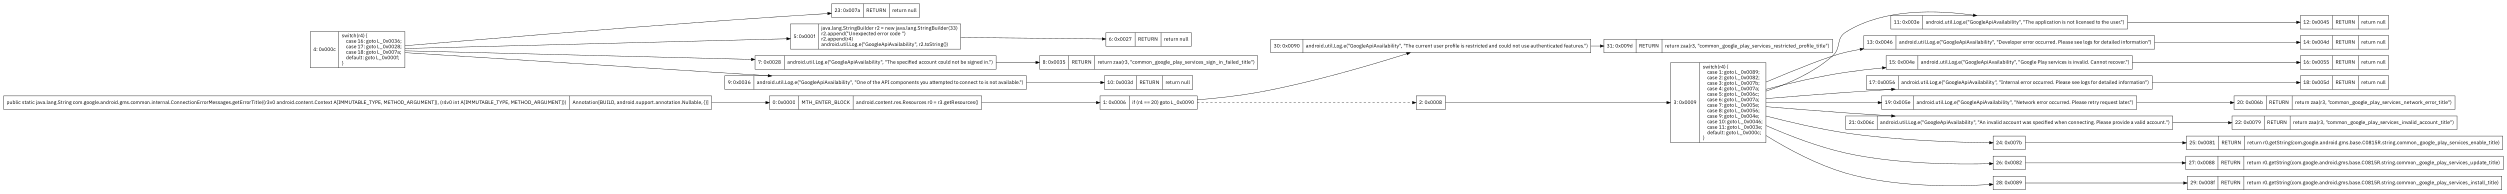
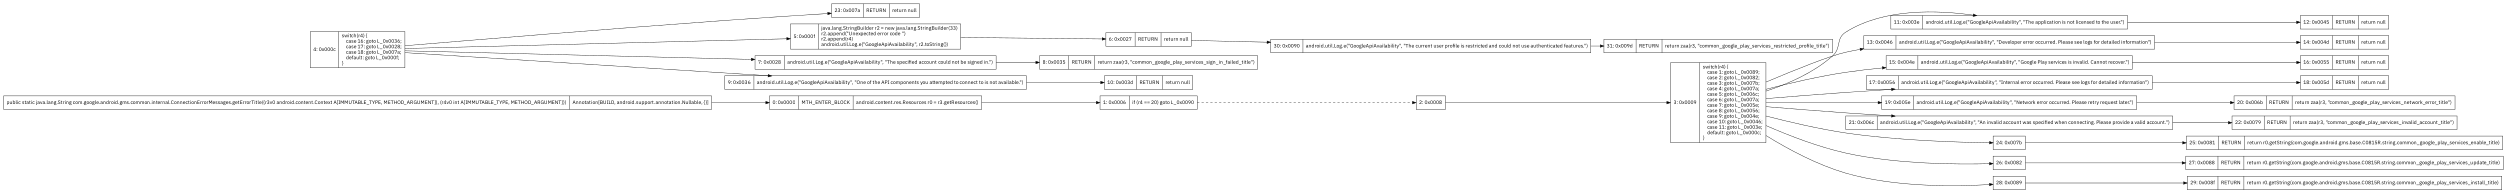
edge "1: 0x0006" -> "30: 0x0090": now "6: 0x0027" -> "30: 0x0090"
